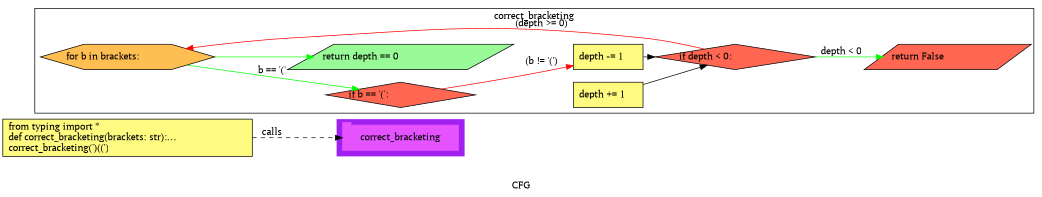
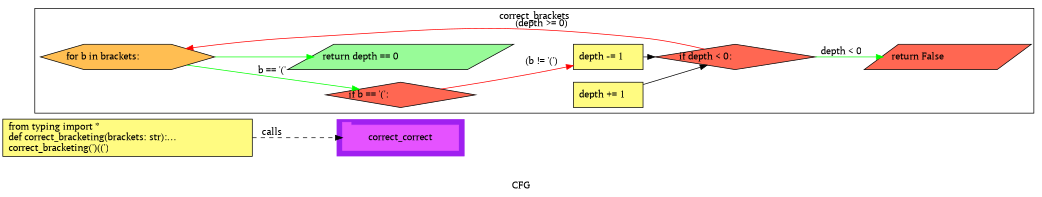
cluster "correct_bracketing": label "correct_bracketing" -> "correct_brackets"
node "correct_bracketing": label "correct_bracketing" -> "correct_correct"
